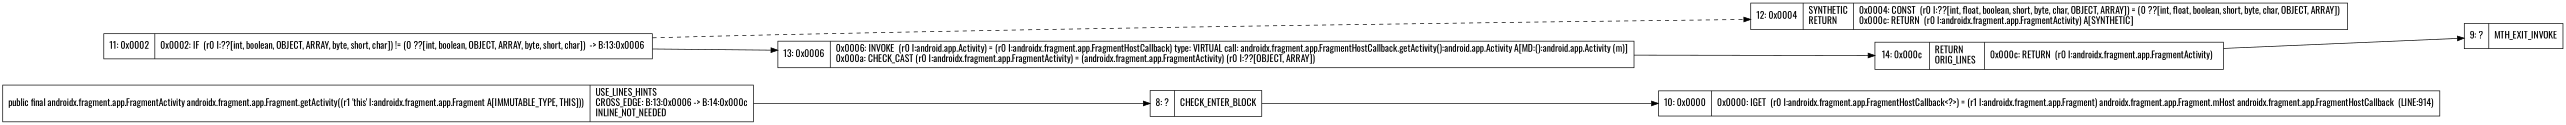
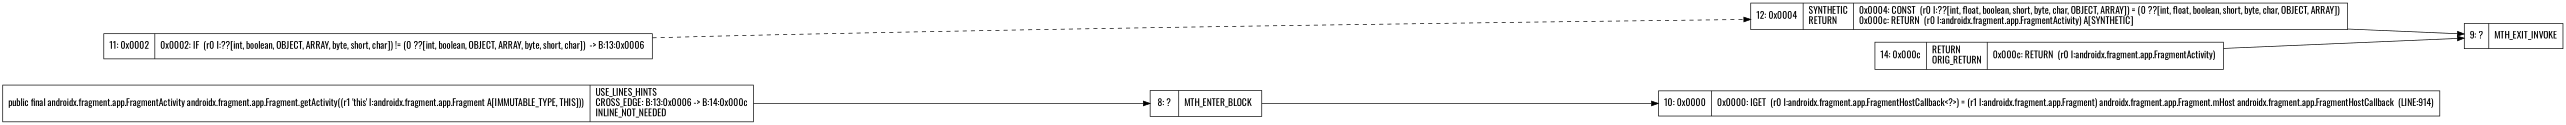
edge "12: 0x0004" -> "9: ?": added
node "13: 0x0006": removed
node "14: 0x000c": text "ORIG_LINES" -> "ORIG_RETURN"
node "8: ?": text "CHECK_ENTER_BLOCK" -> "MTH_ENTER_BLOCK"
